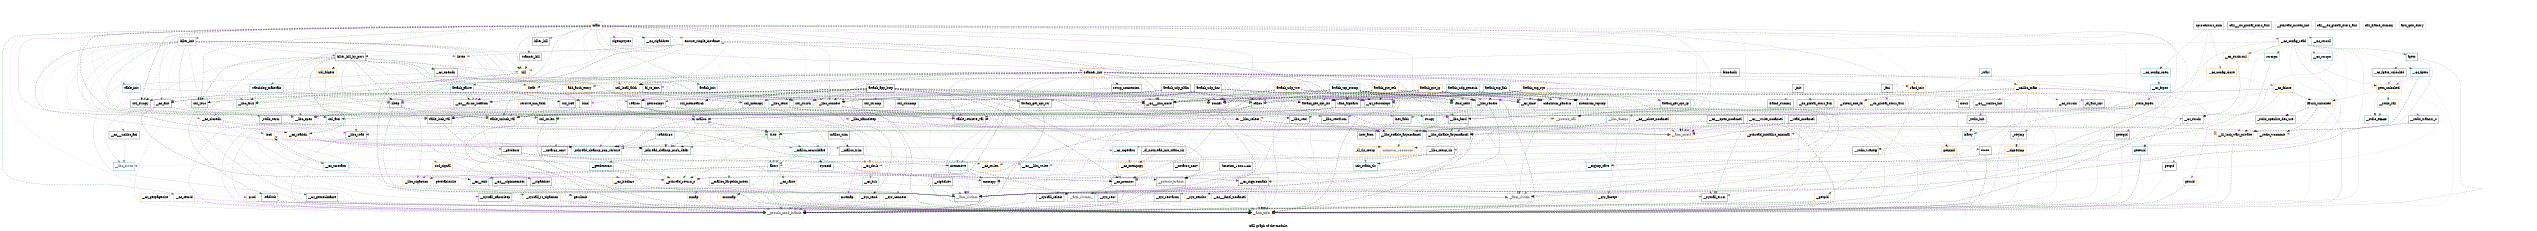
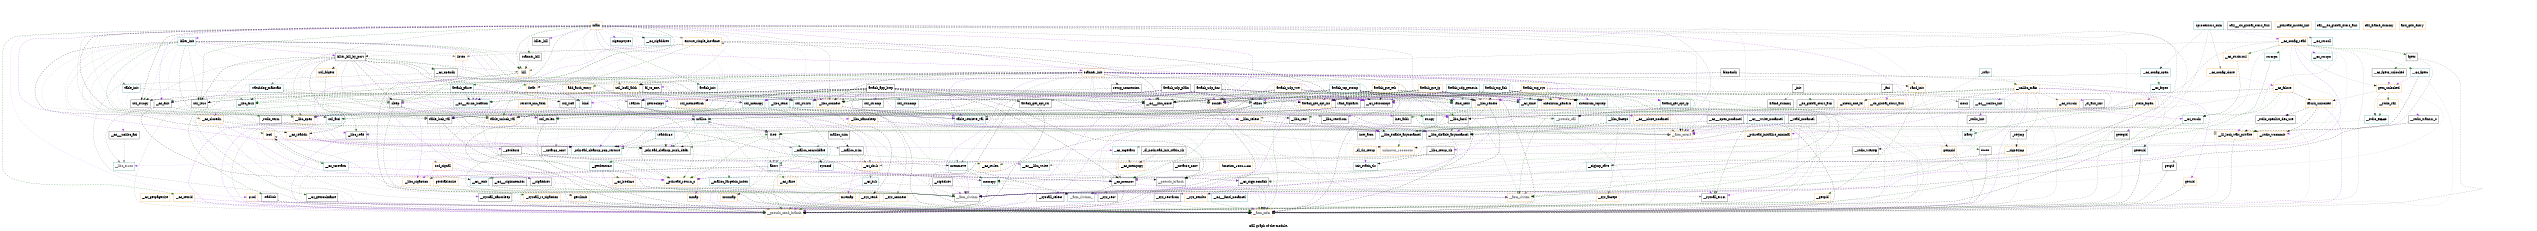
node "__pseudo_call": color darkorange -> teal
node "__libc_accept": fontcolor gray50 -> black
node "function_10021188": color black -> darkorange
edge "getgid" -> "__asm_mfcr": style dotted -> dashed
